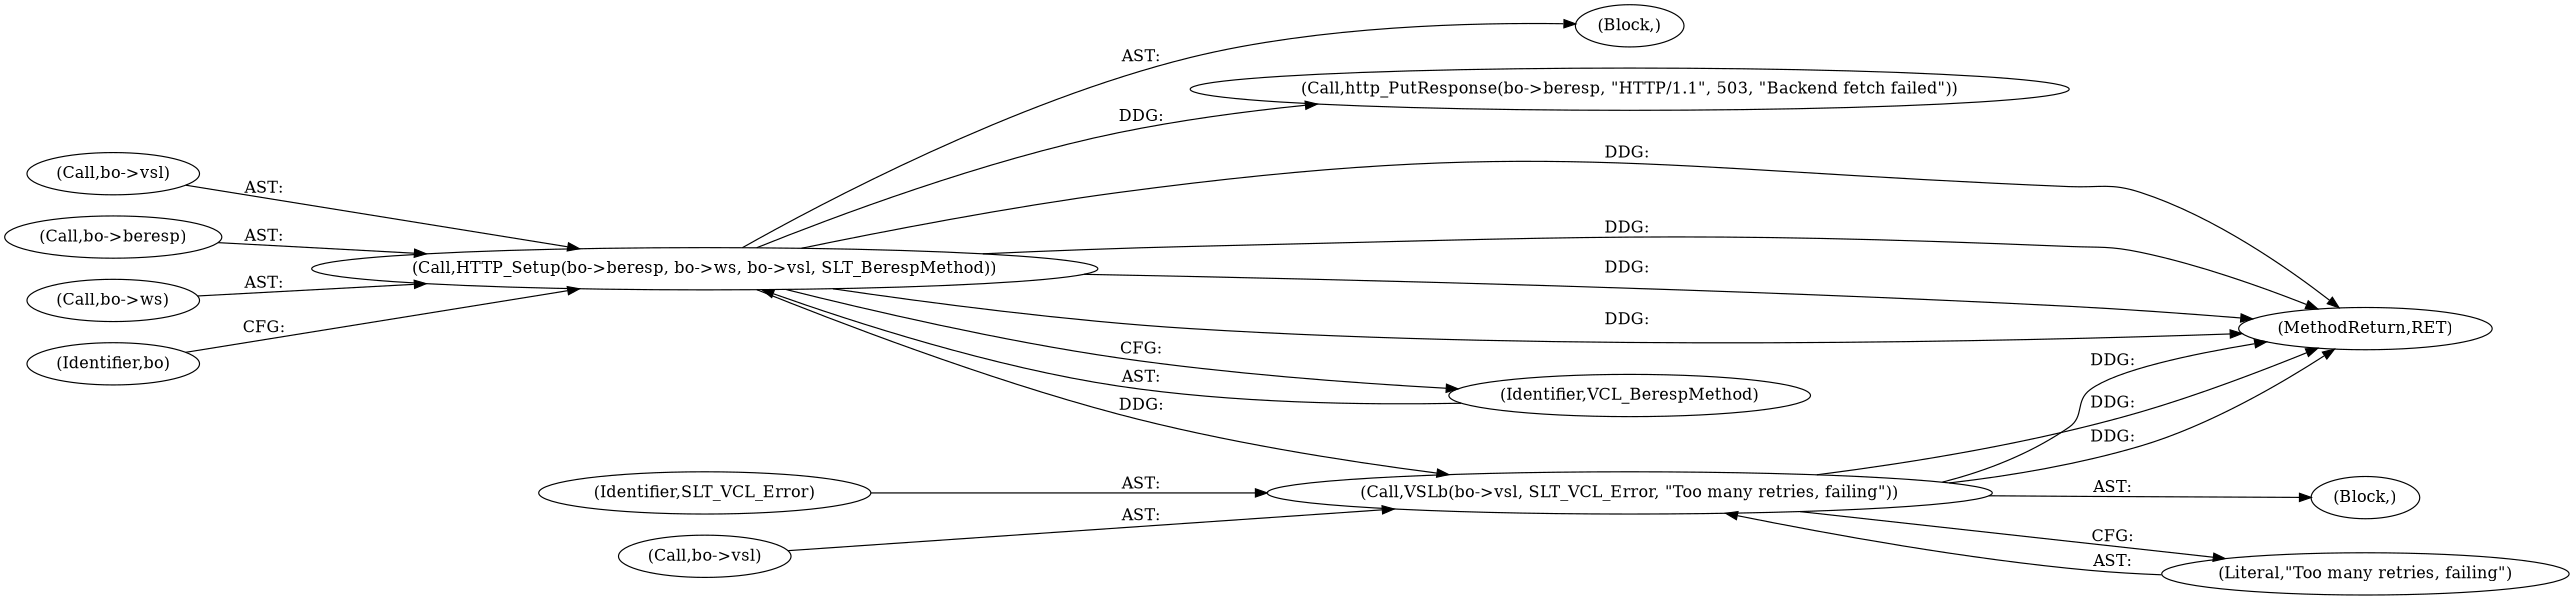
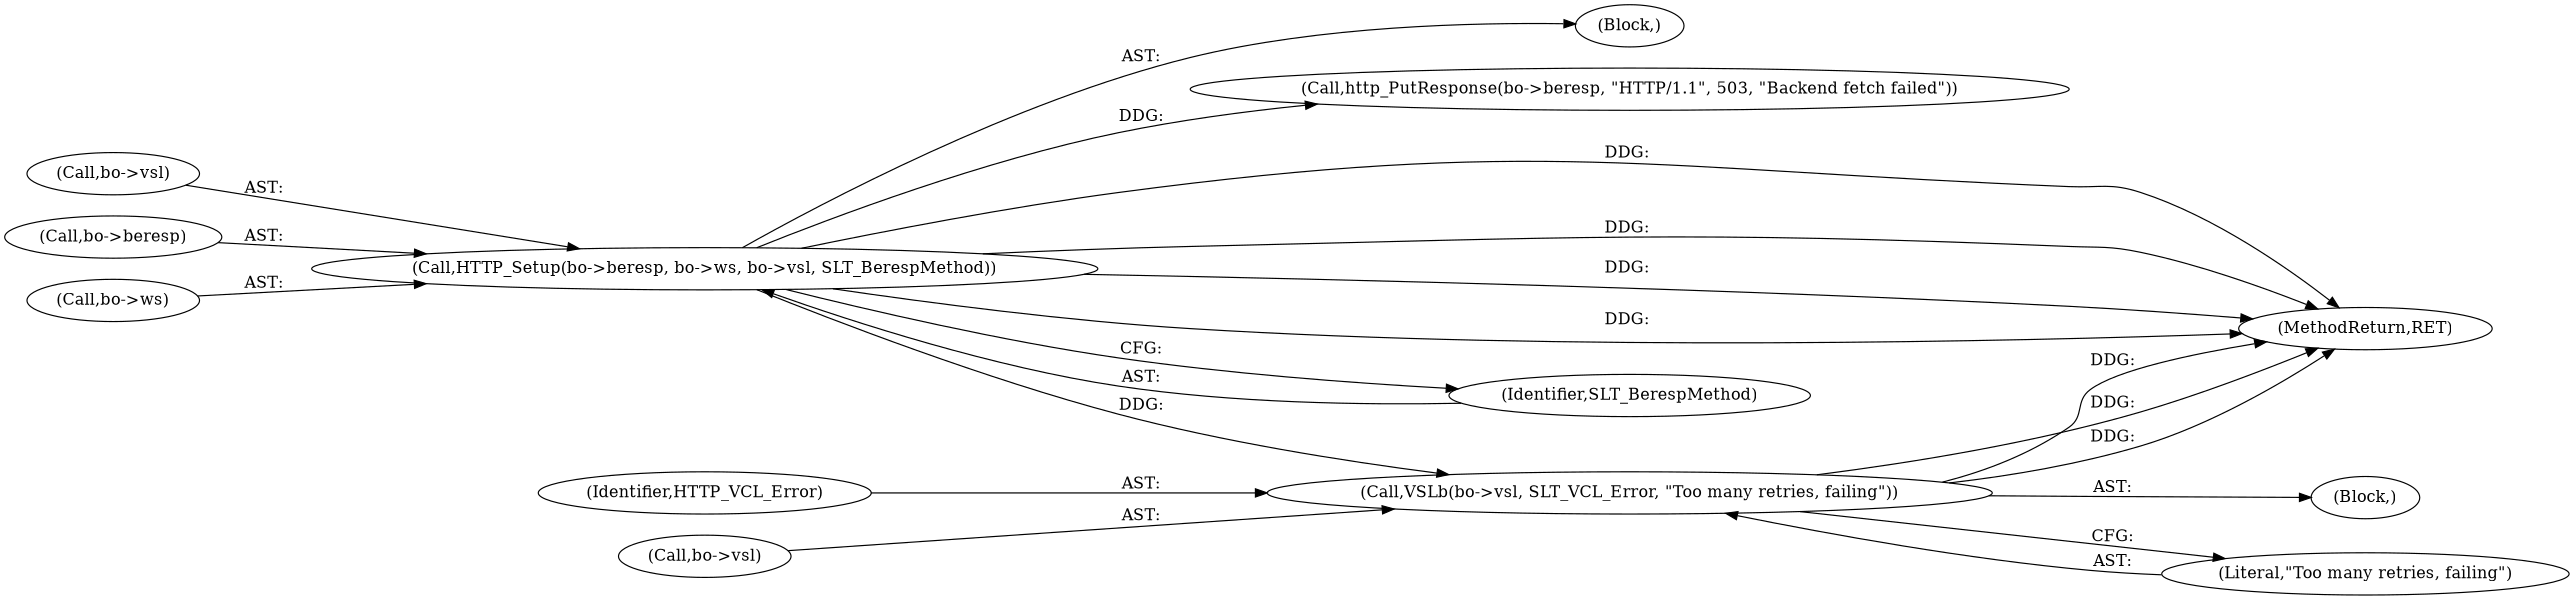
node "(Identifier,bo)": removed
node "(Identifier,VCL_BerespMethod)": label "(Identifier,VCL_BerespMethod)" -> "(Identifier,SLT_BerespMethod)"
node "(Identifier,SLT_VCL_Error)": label "(Identifier,SLT_VCL_Error)" -> "(Identifier,HTTP_VCL_Error)"
